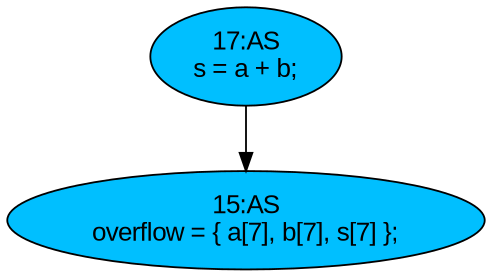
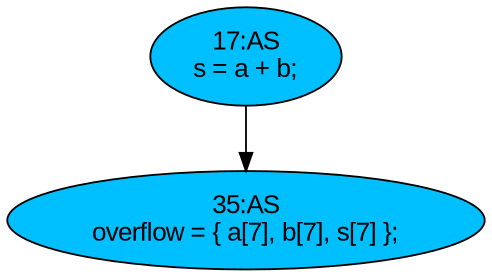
node "15:AS overflow = { a[7], b[7], s[7] };": label "15:AS overflow = { a[7], b[7], s[7] };" -> "35:AS overflow = { a[7], b[7], s[7] };"
